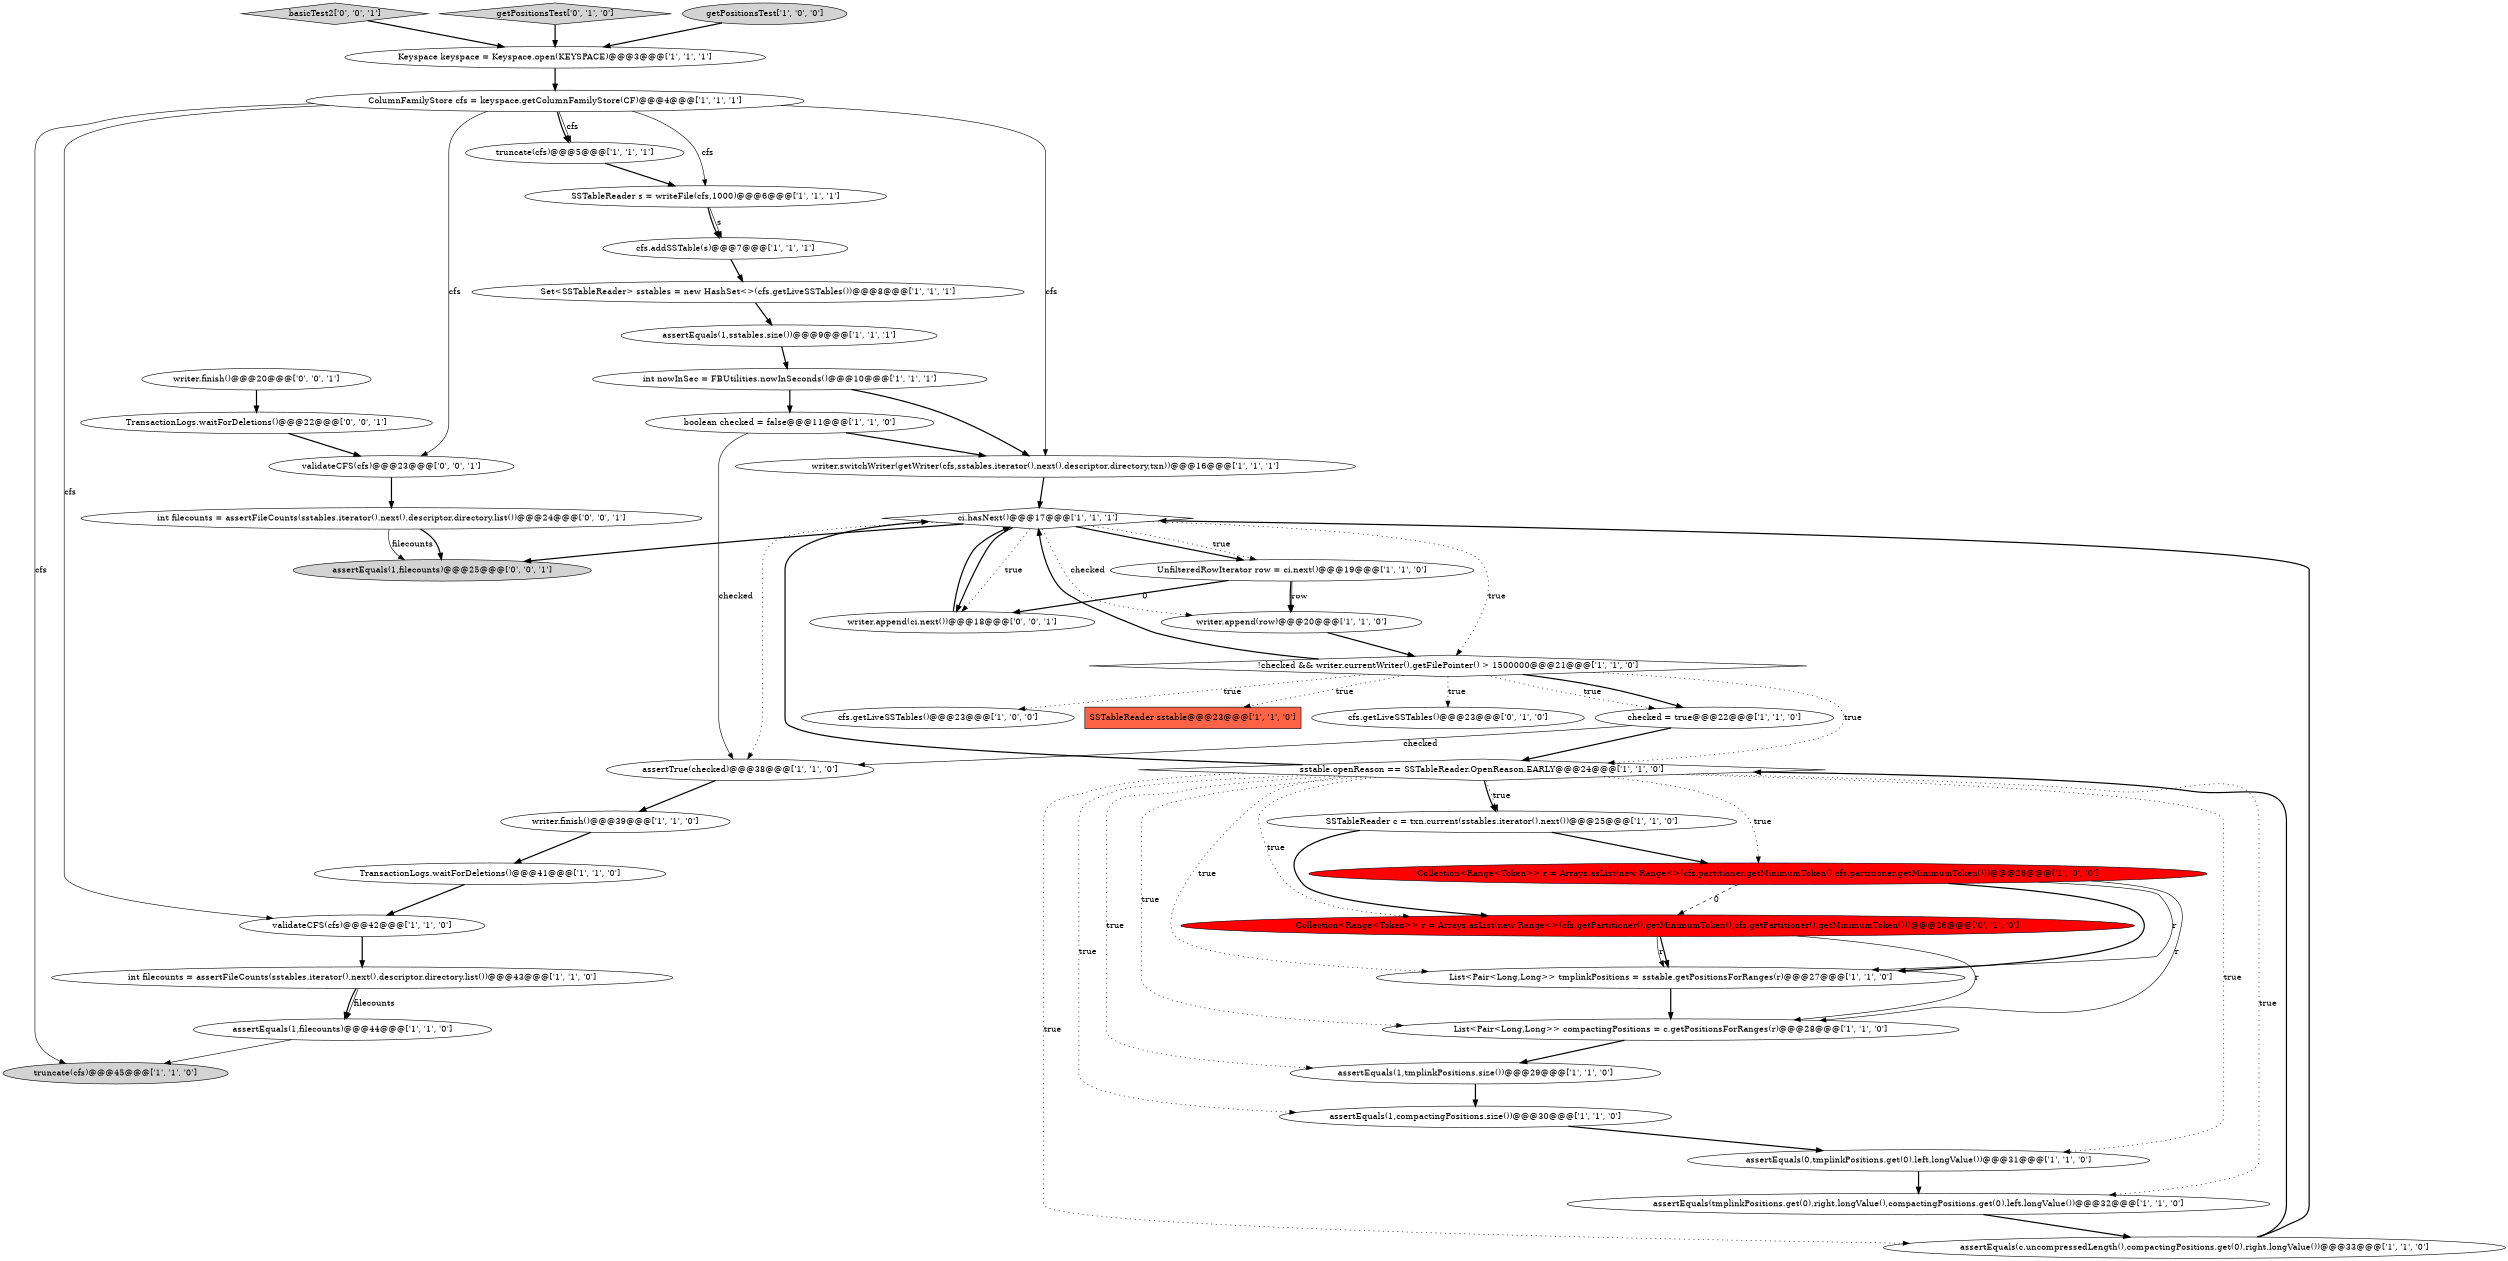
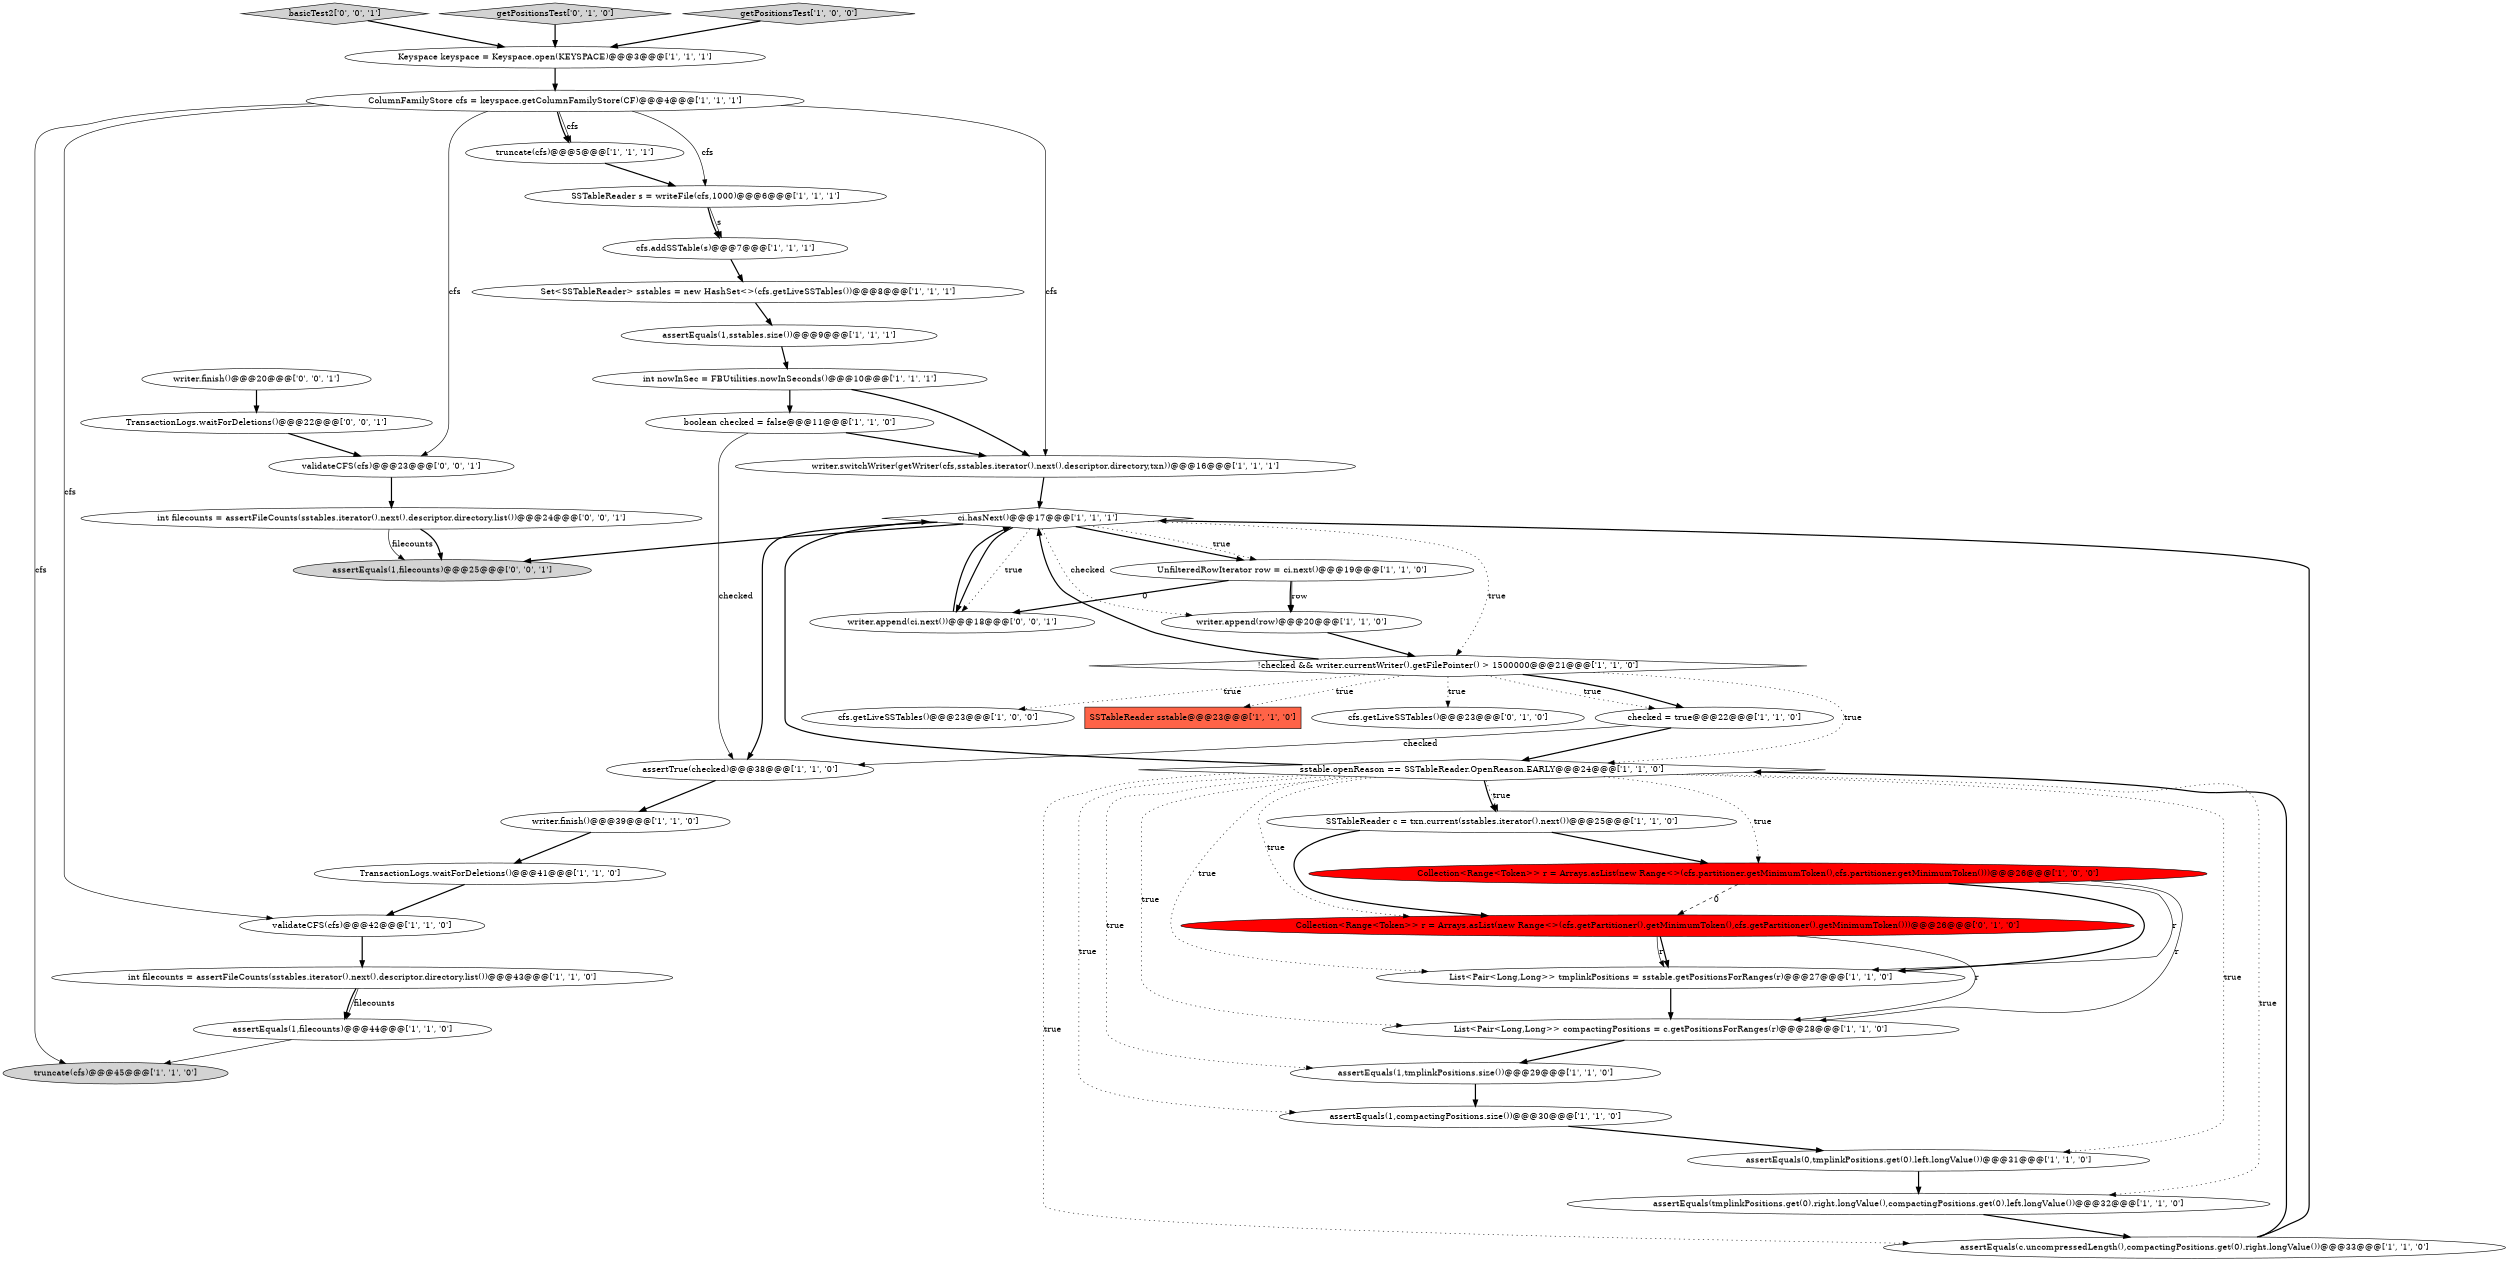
node "getPositionsTest['1', '0', '0']": shape ellipse -> diamond
edge "ci.hasNext()@@@17@@@['1', '1', '1']" -> "assertTrue(checked)@@@38@@@['1', '1', '0']": style dotted -> bold
